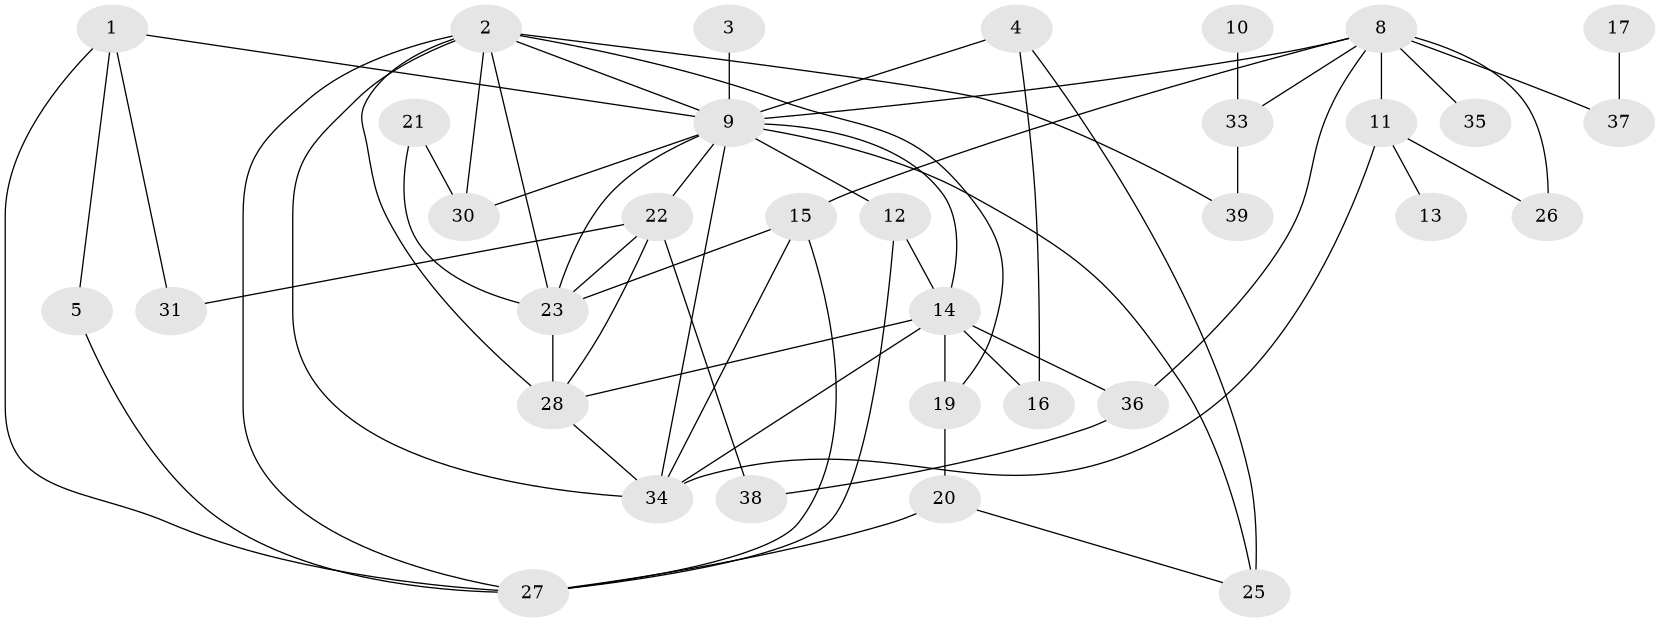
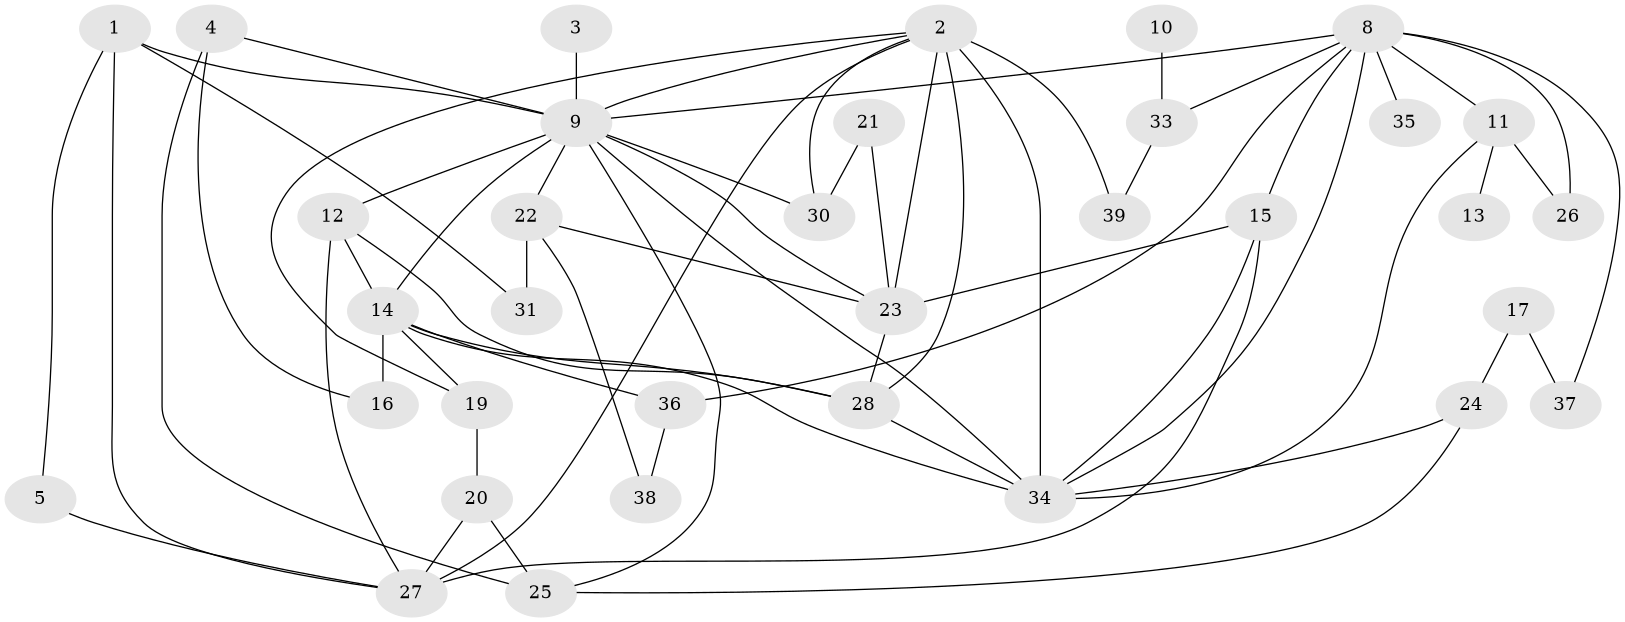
edge "8" -- "34": added
edge "22" -- "28": now "12" -- "28"
node "24": added
